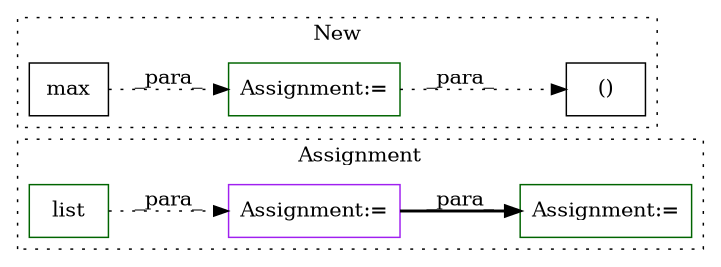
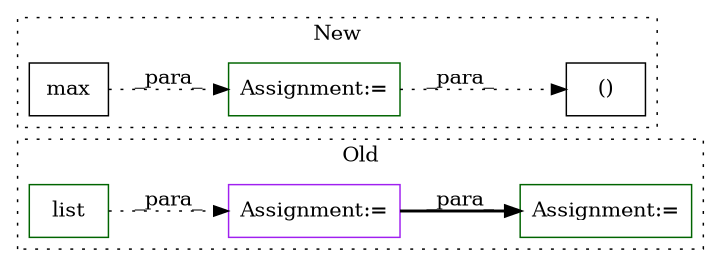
cluster "Assignment": label "Assignment" -> "Old"
